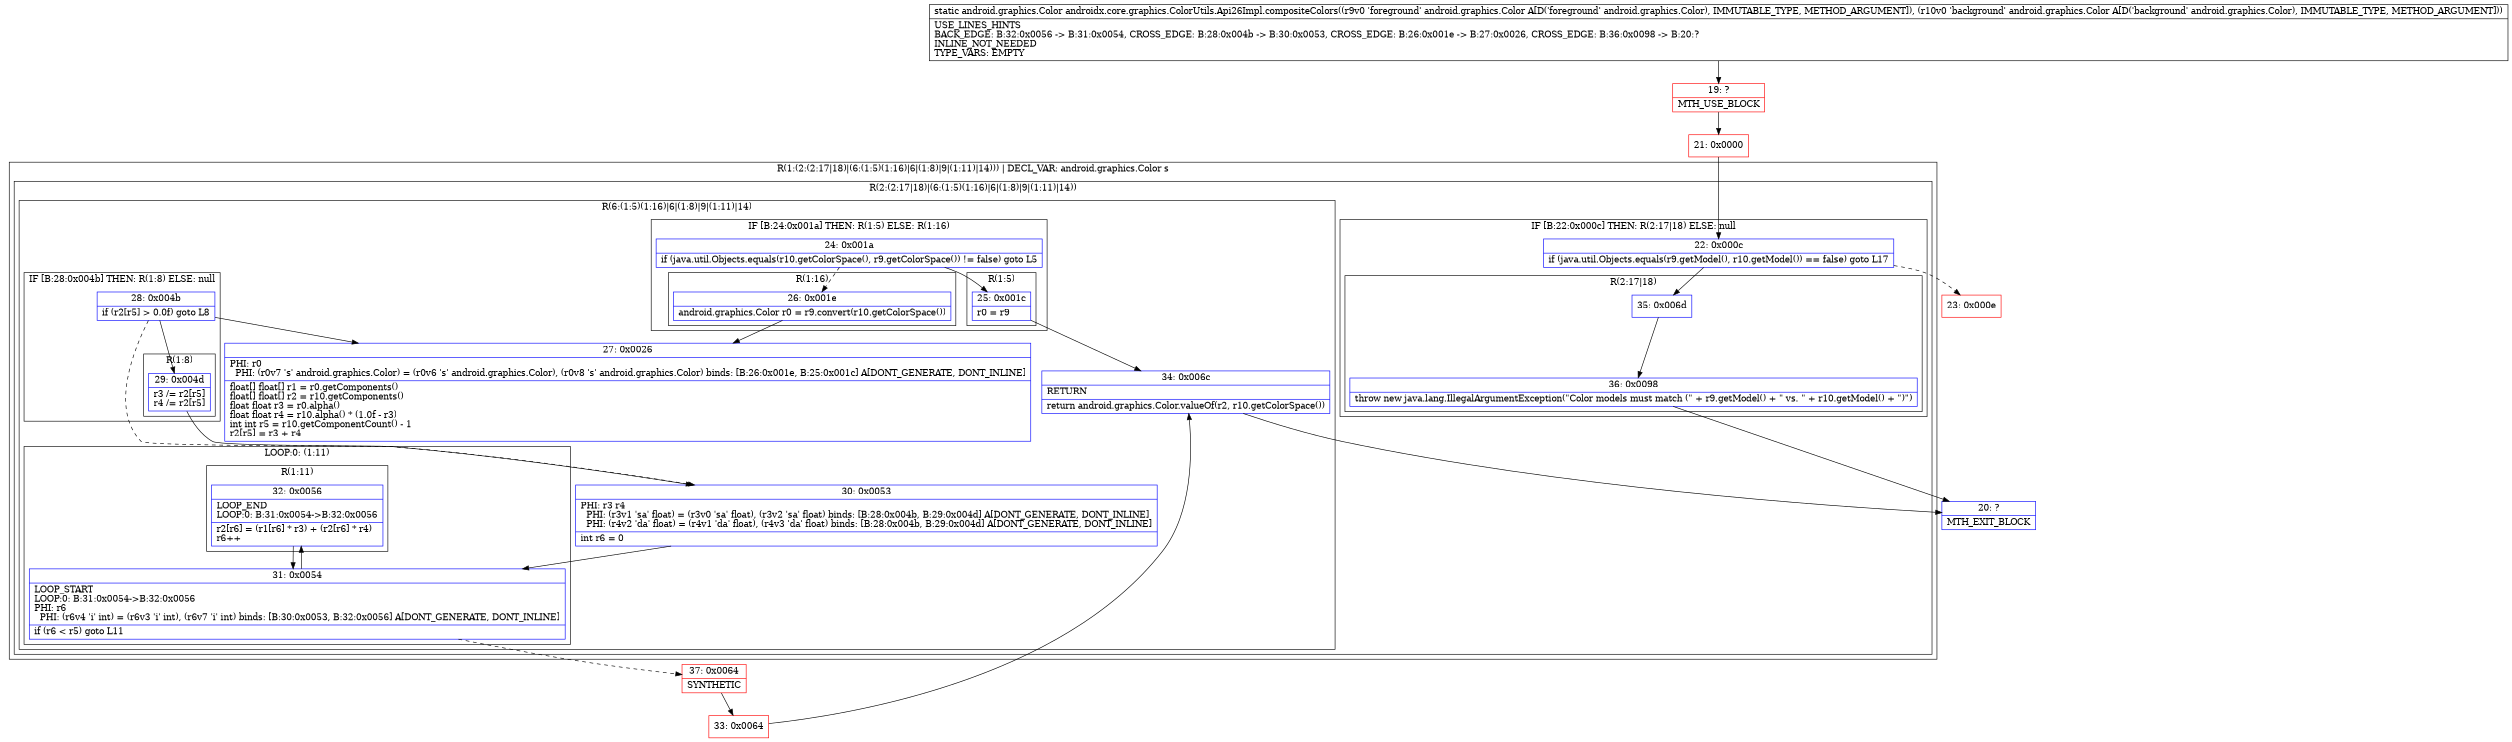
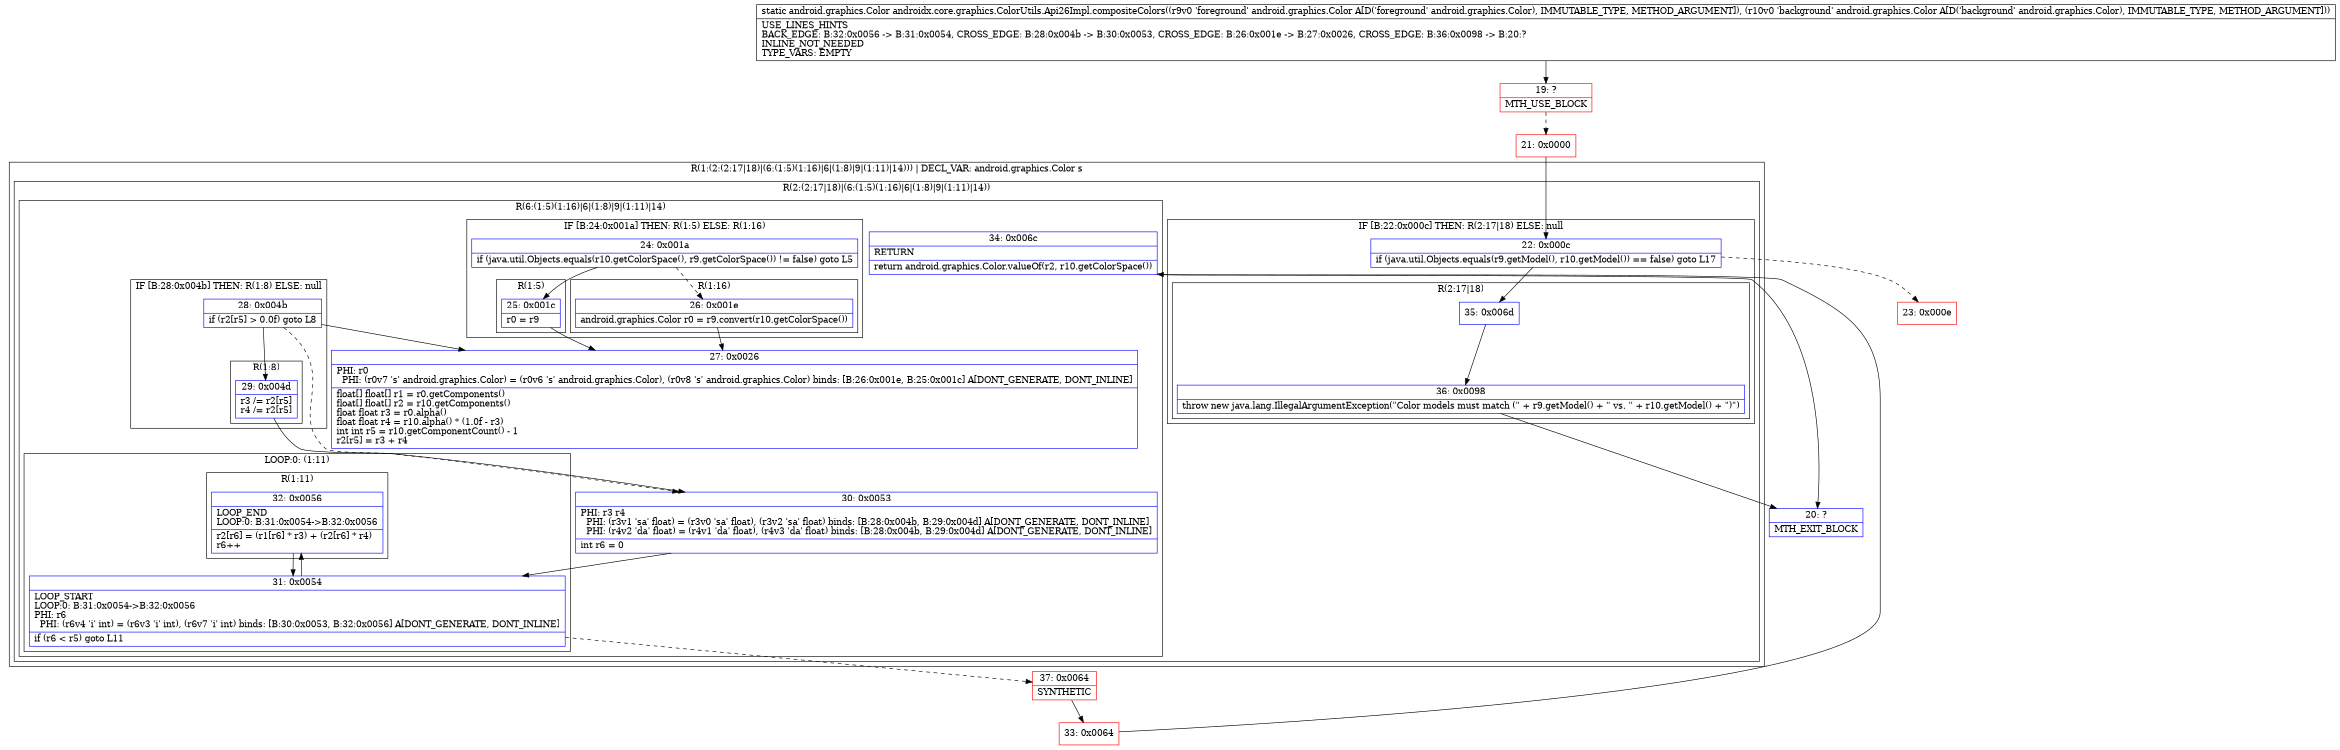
edge "19: ?" -> "21: 0x0000": style solid -> dashed
edge "25: 0x001c" -> "34: 0x006c": now "25: 0x001c" -> "27: 0x0026"
